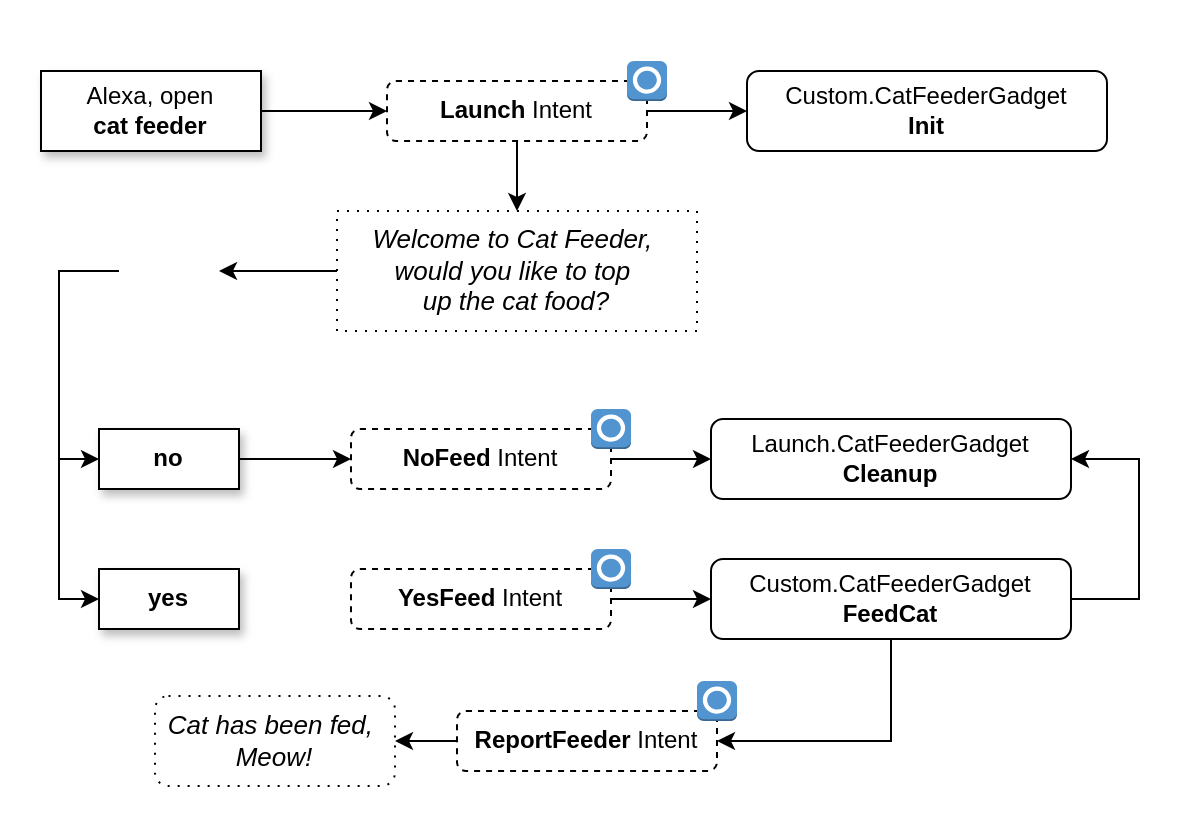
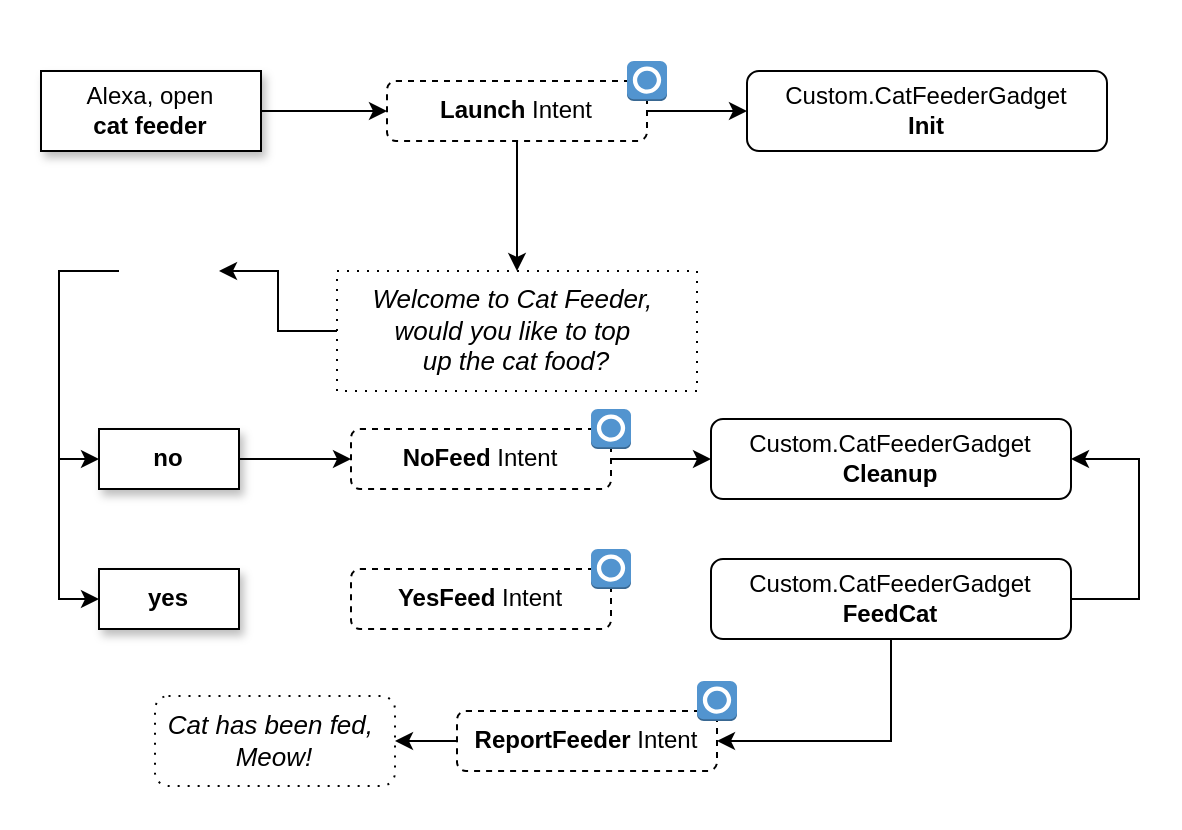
node "Welcome to Cat Feeder, would you like to top up the cat food?": moved (517, 271) -> (517, 331)
node "Launch.CatFeederGadget Cleanup": label "Launch.CatFeederGadget Cleanup" -> "Custom.CatFeederGadget Cleanup"
edge "YesFeed Intent" -> "Custom.CatFeederGadget FeedCat": removed
